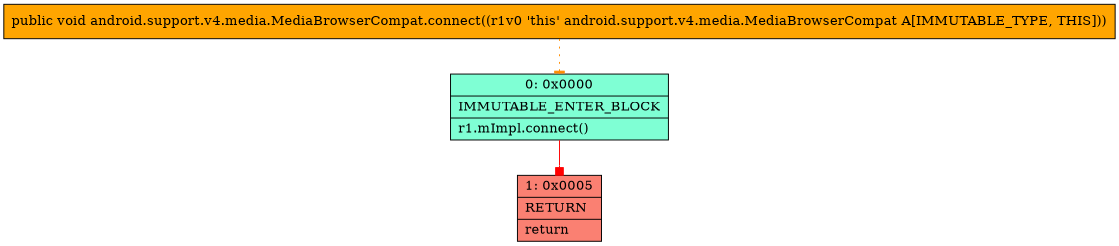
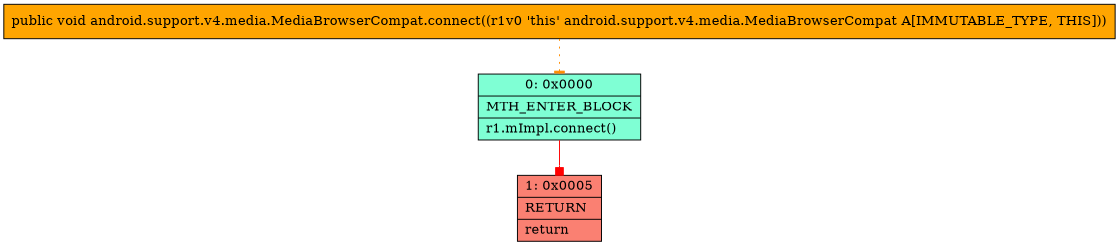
node "0: 0x0000": text "IMMUTABLE_ENTER_BLOCK" -> "MTH_ENTER_BLOCK"
